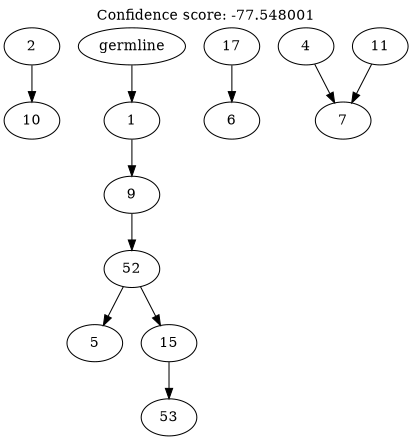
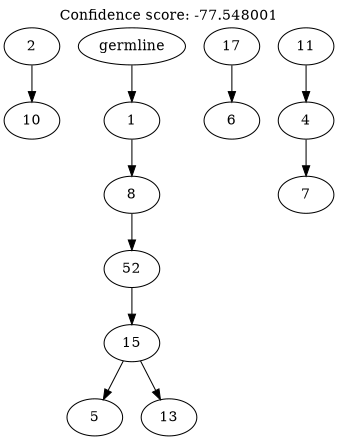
edge "11" -> "7": now "11" -> "4"
node "9": label "9" -> "8"
edge "52" -> "5": now "15" -> "5"
node "53": label "53" -> "13"
